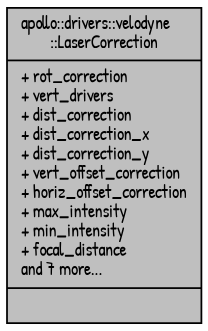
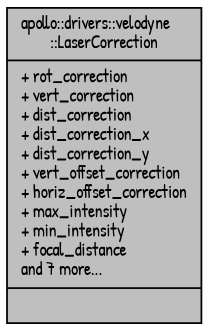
node "apollo::drivers::velodyne": text "+ vert_drivers" -> "+ vert_correction"
